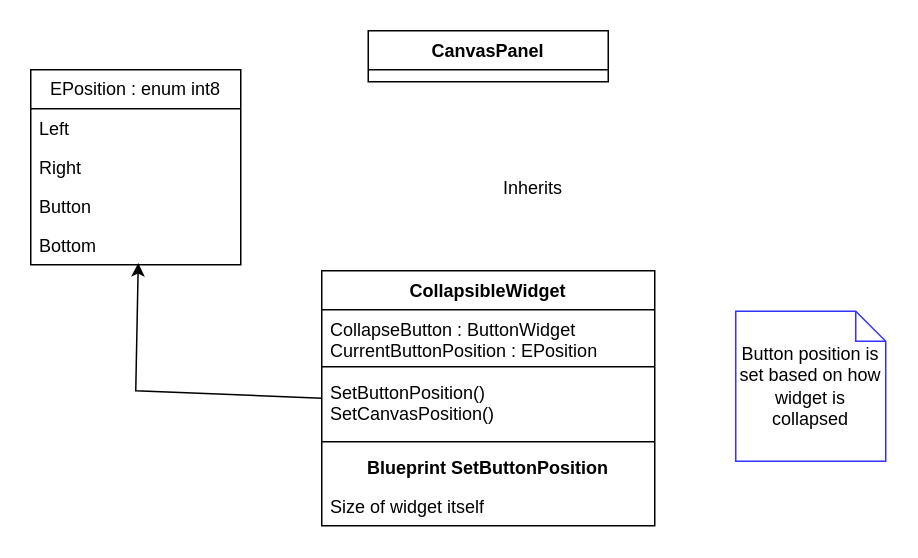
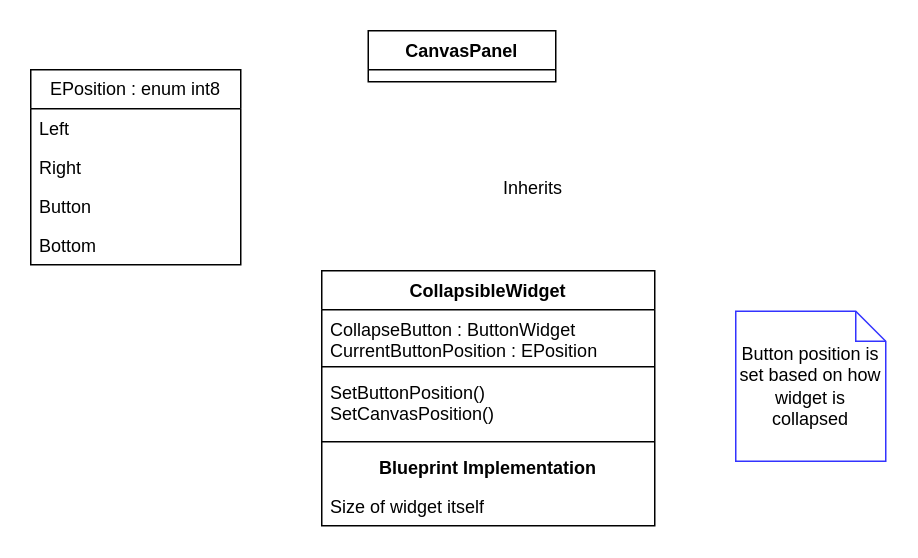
node "CanvasPanel": size 240x51 -> 188x51
edge "CollapsibleWidget" -> "Bottom": removed
node "Blueprint SetButtonPosition": label "Blueprint SetButtonPosition" -> "Blueprint Implementation"
